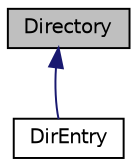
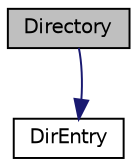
edge "DirEntry" -> "Directory": reversed
